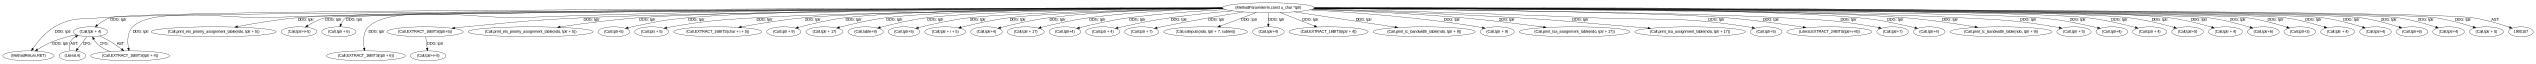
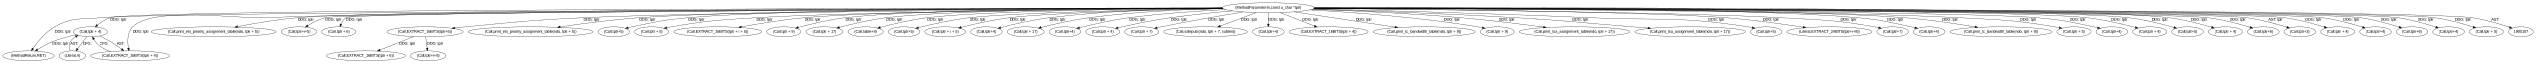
edge "(MethodParameterIn,const u_char *tptr)" -> "(Call,EXTRACT_16BITS(tptr + 6))": now "(Call,EXTRACT_16BITS(tptr+5))" -> "(Call,EXTRACT_16BITS(tptr + 6))"
edge "(MethodParameterIn,const u_char *tptr)" -> "(Call,tptr+3)": label "DDG: tptr" -> "AST: tptr"
node "(Call,EXTRACT_16BITS(char + i + 5))": label "(Call,EXTRACT_16BITS(char + i + 5))" -> "(Call,EXTRACT_16BITS(tptr + i + 5))"
